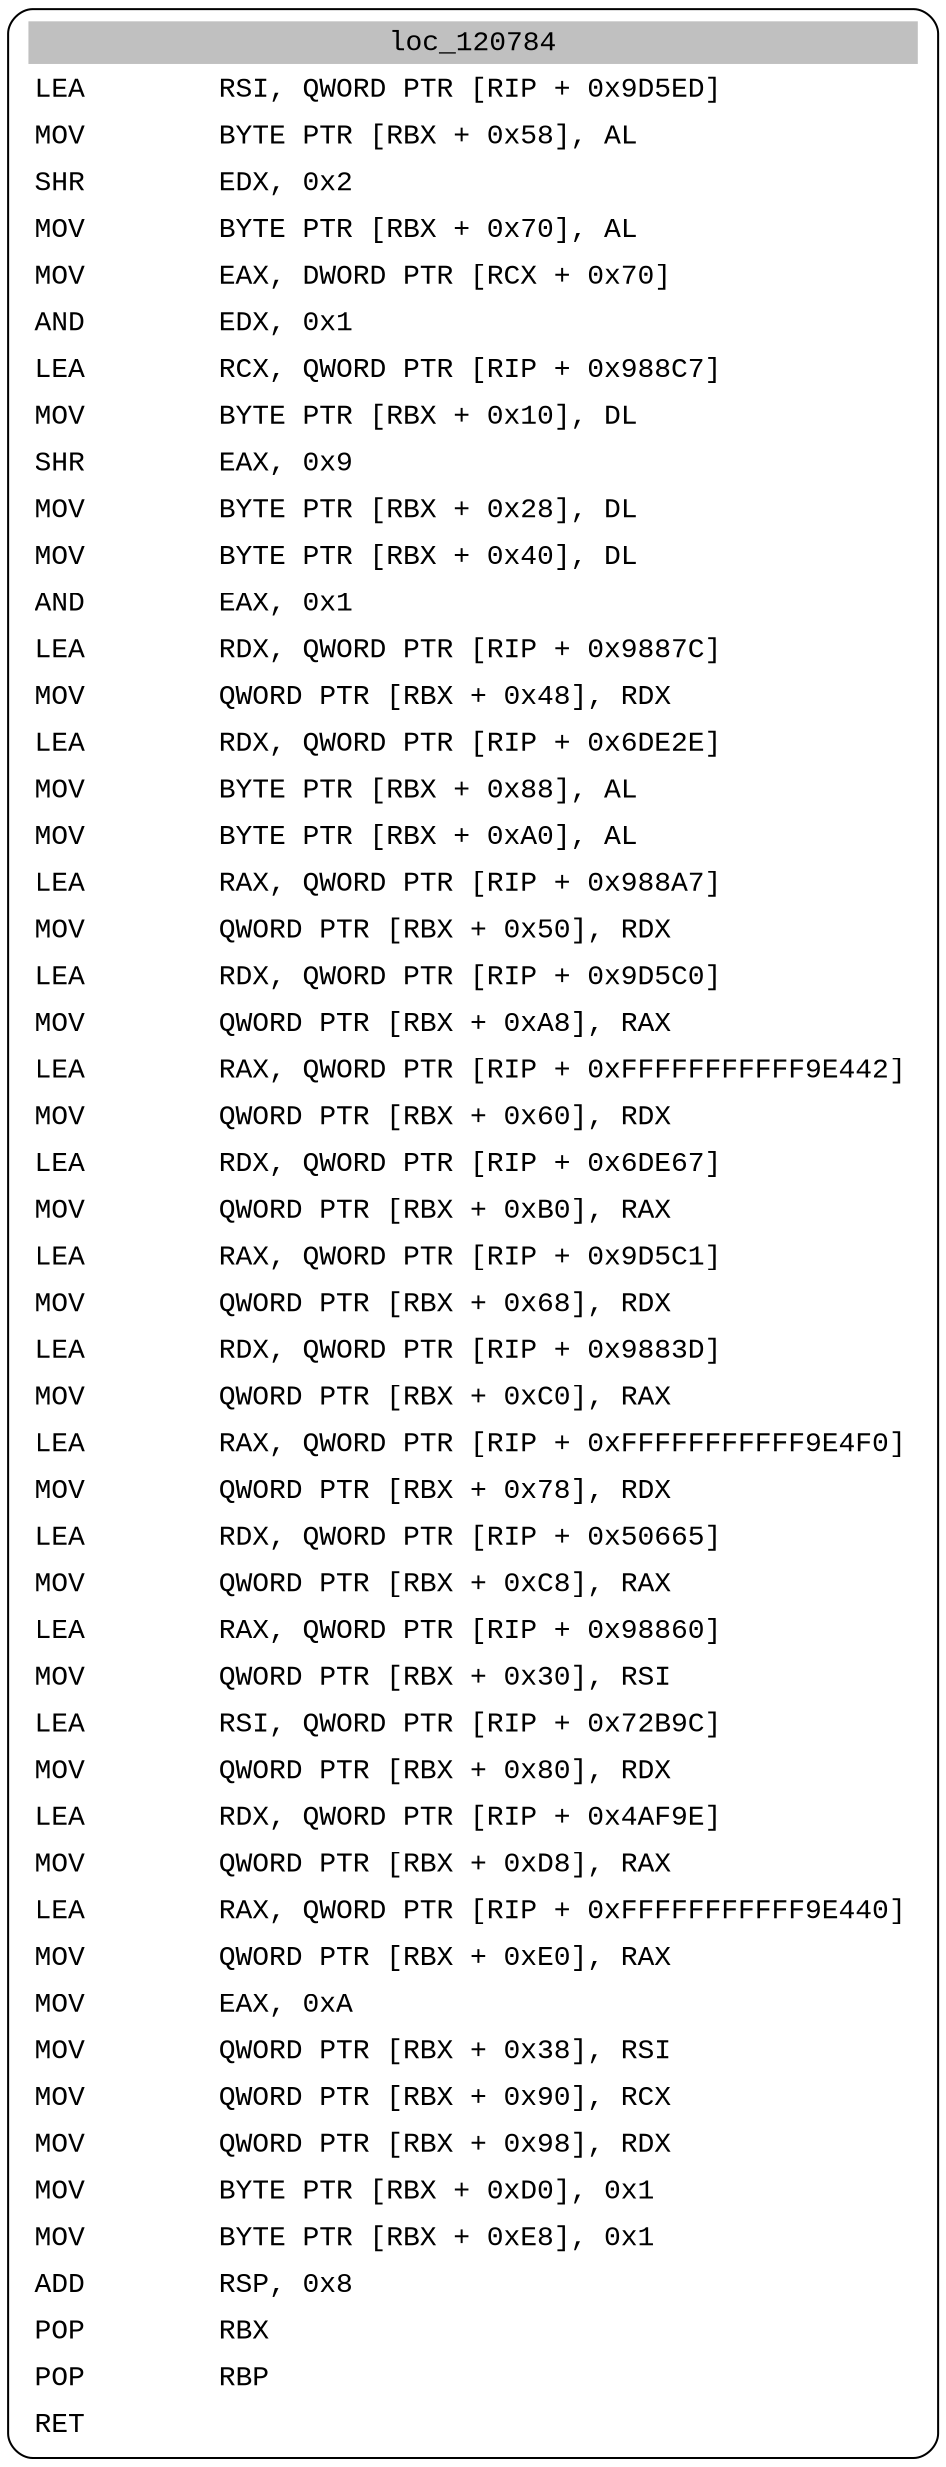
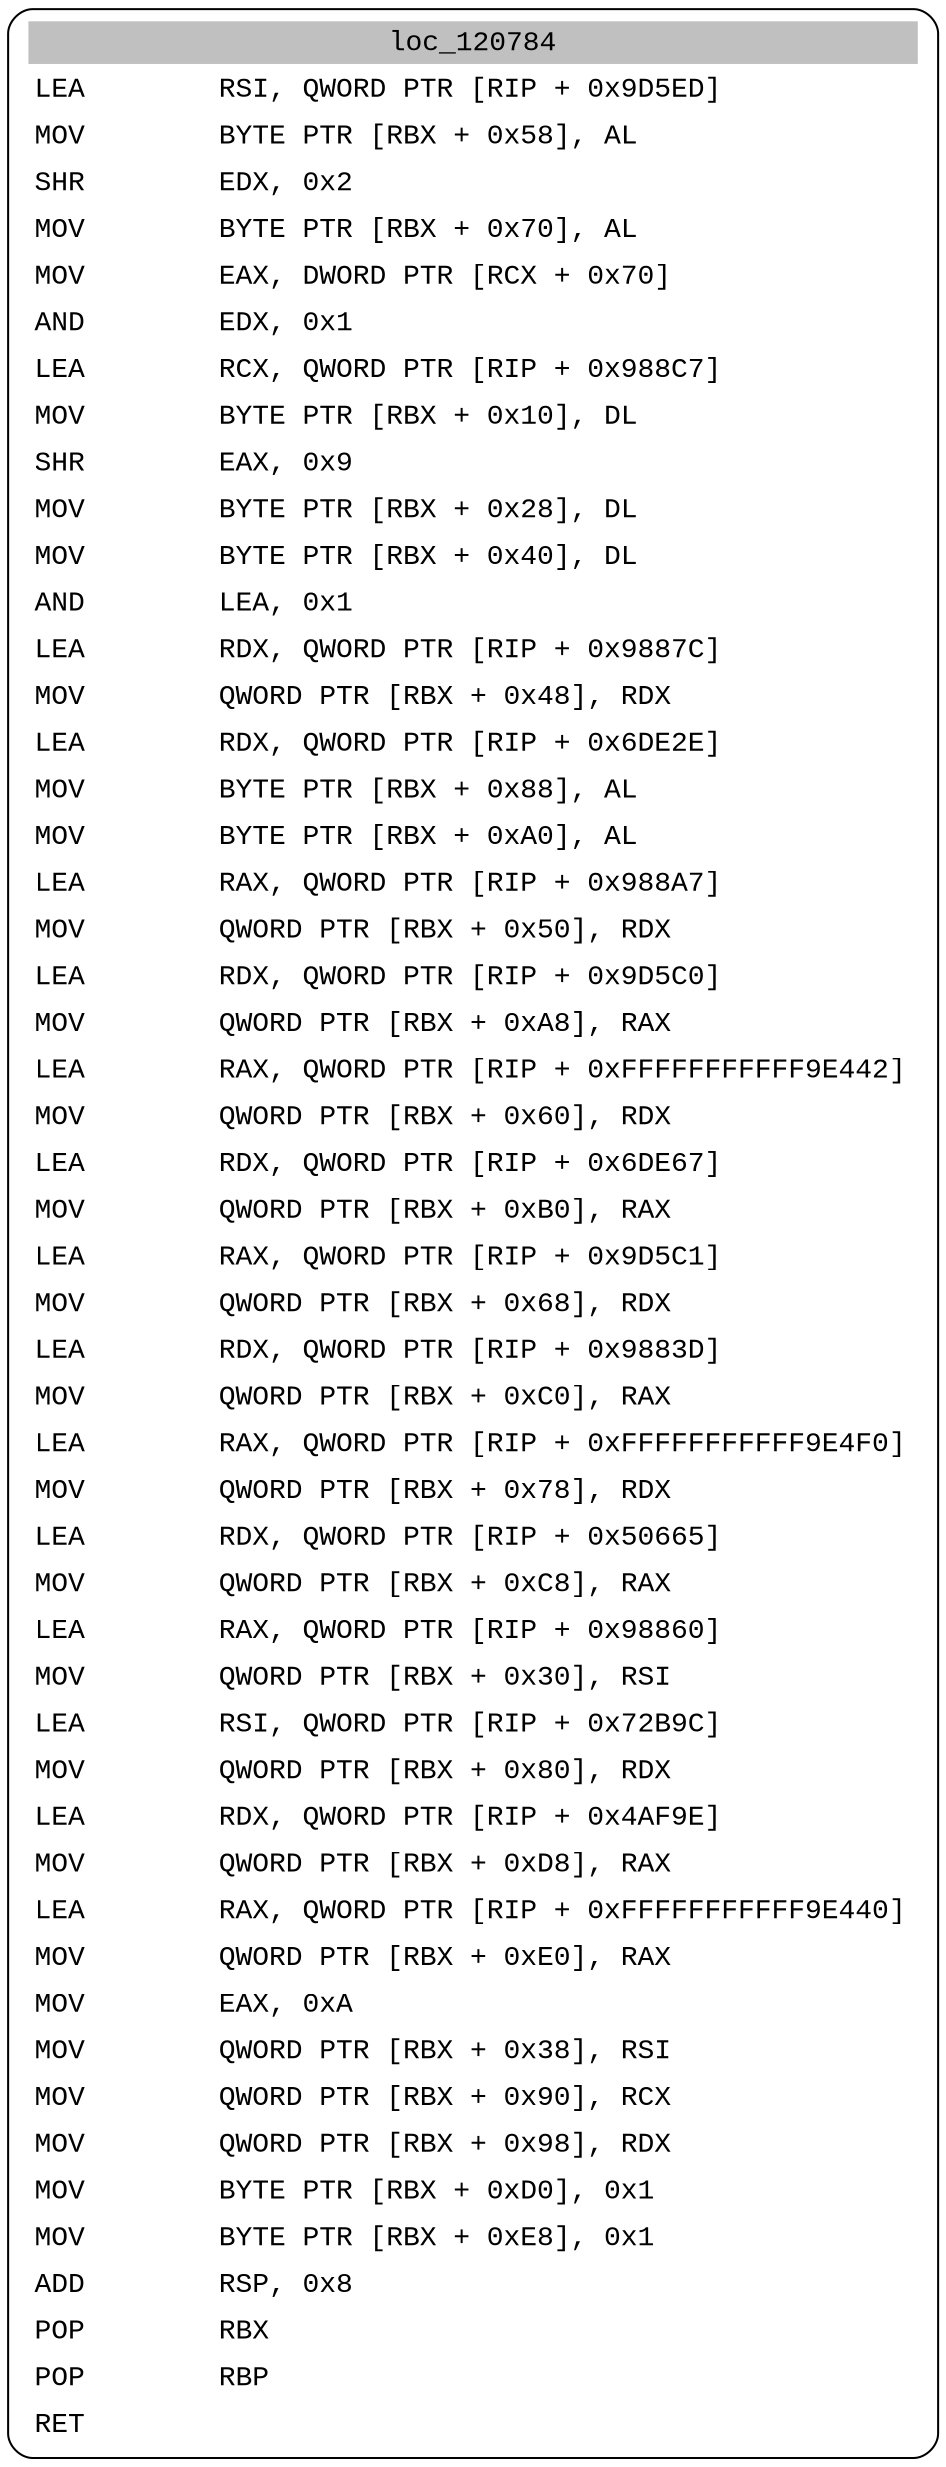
node "loc_120784": text "AND        EAX, 0x1" -> "AND        LEA, 0x1"
